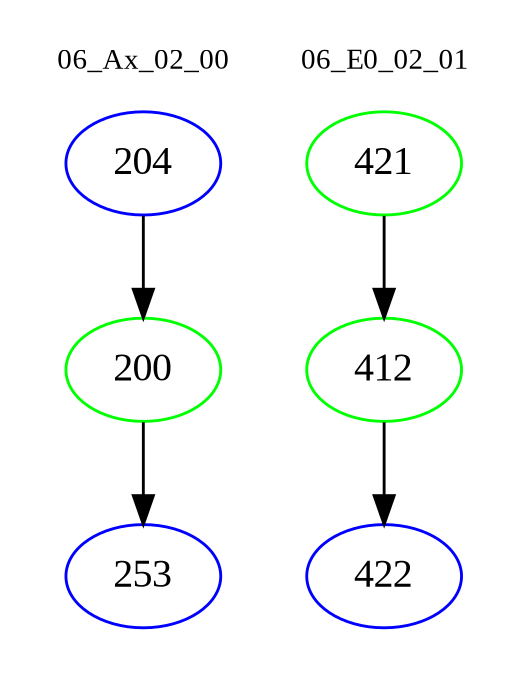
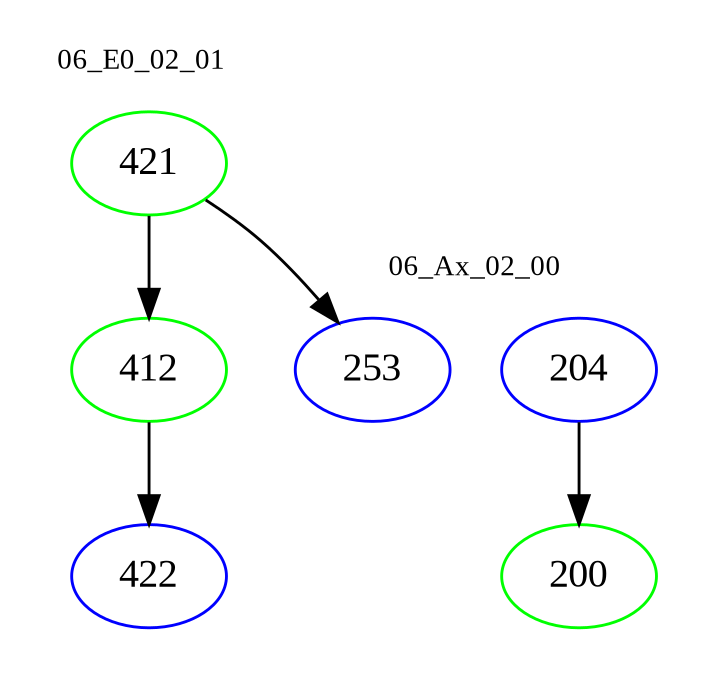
edge "200" -> "253": now "421" -> "253"
